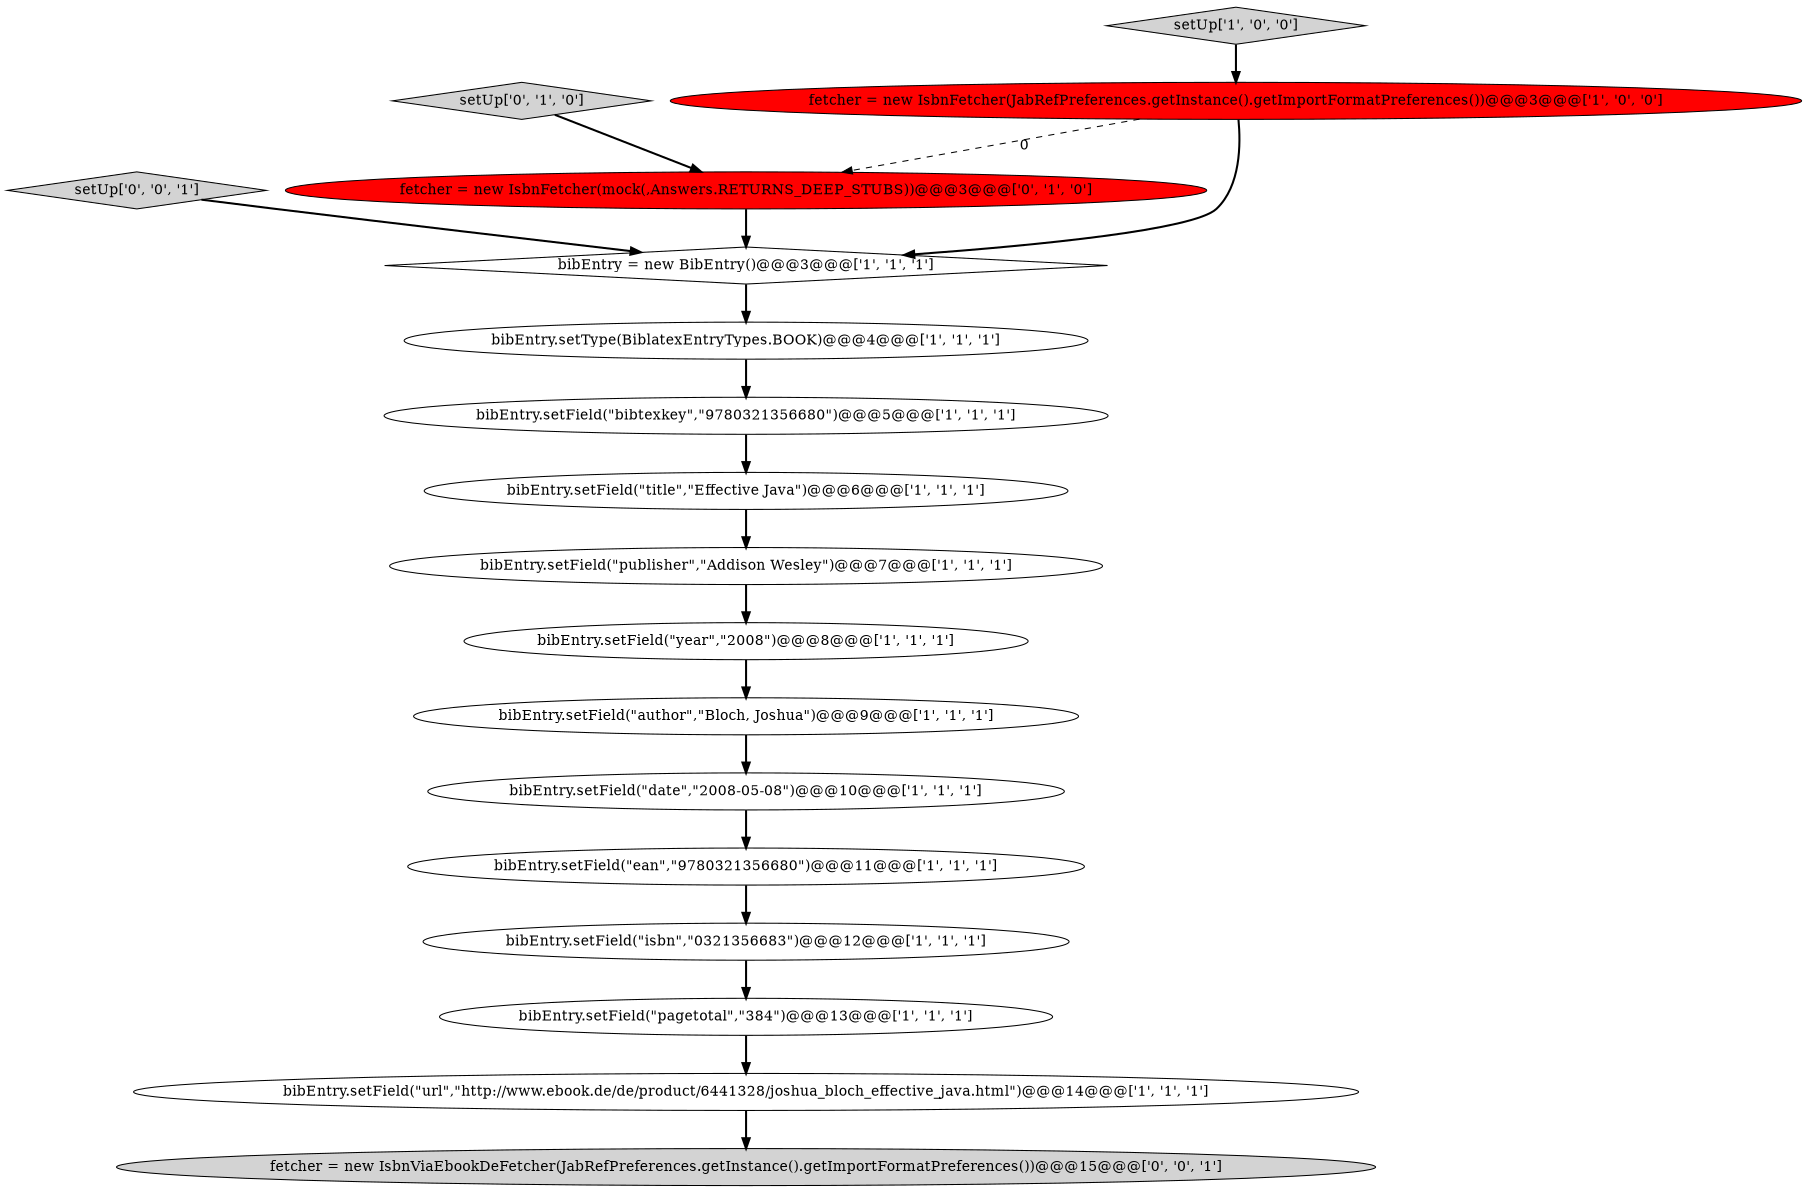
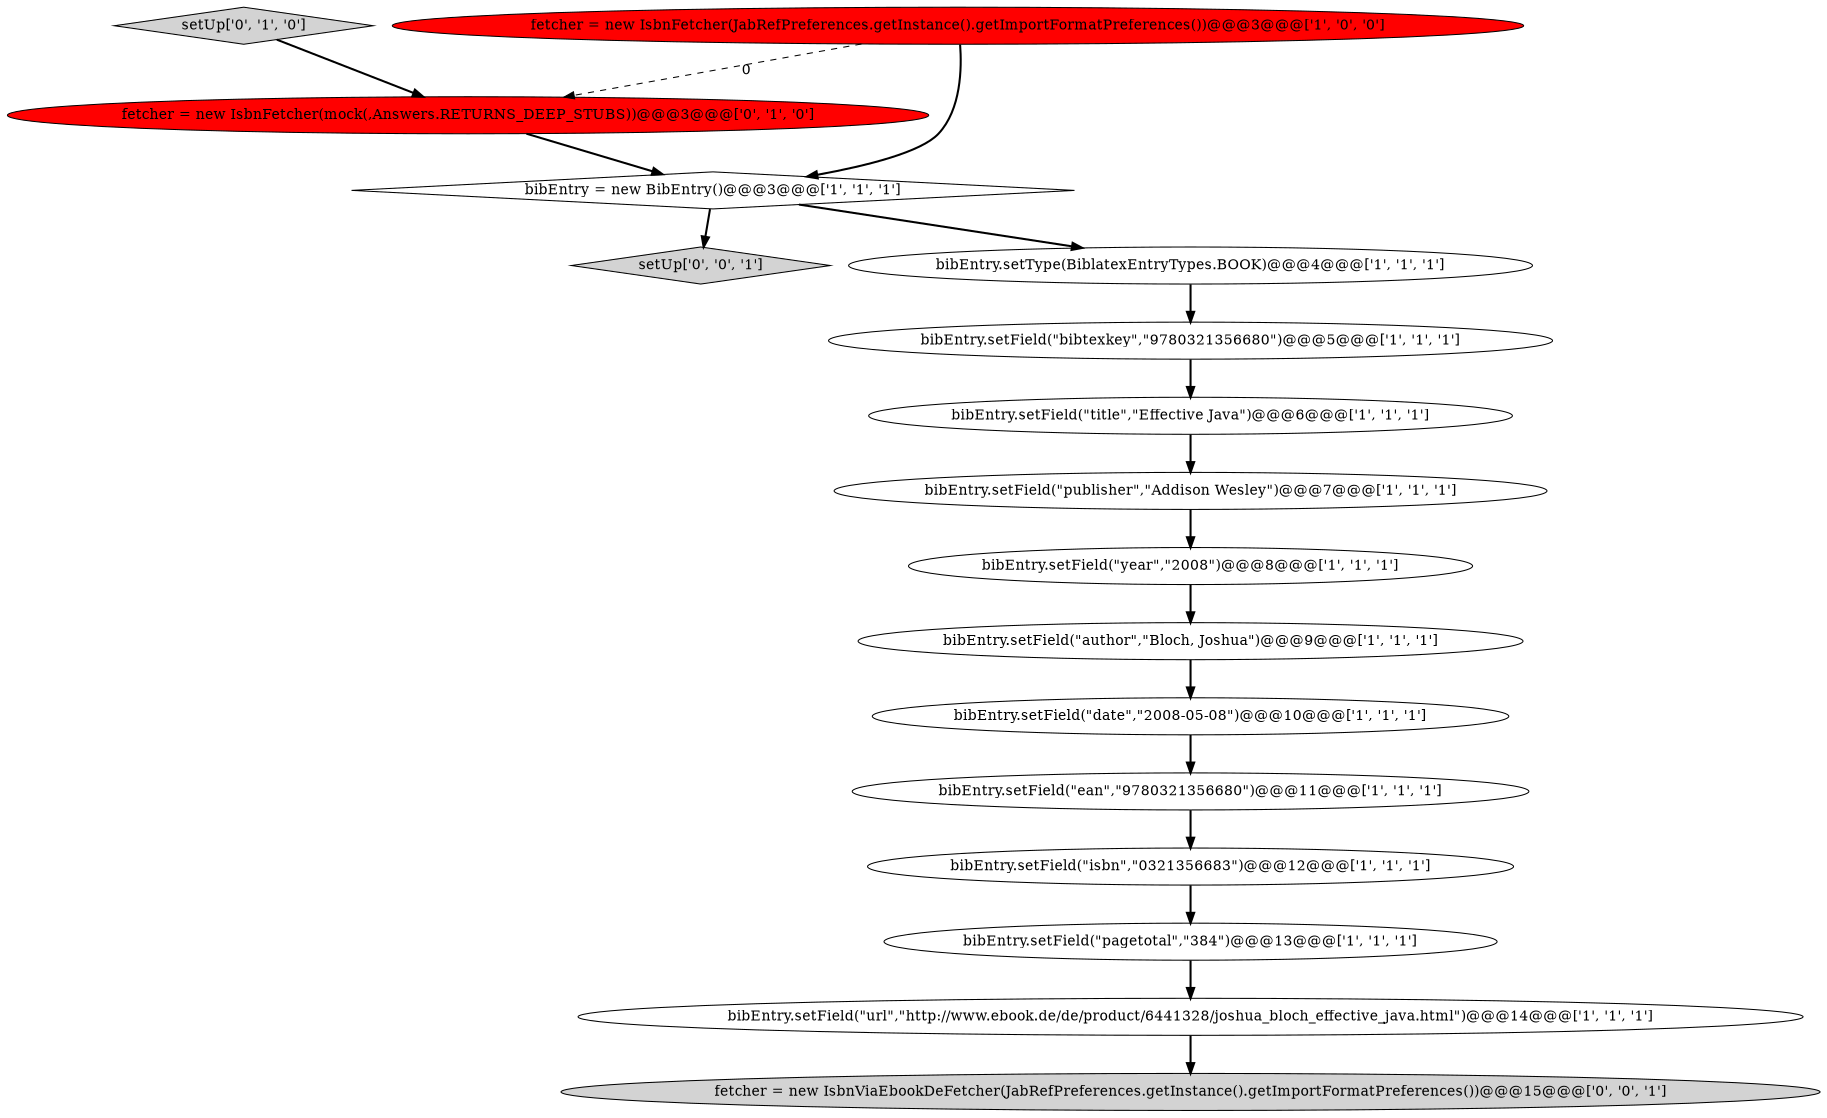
node "setUp['1', '0', '0']": removed
edge "setUp['0', '0', '1']" -> "bibEntry = new BibEntry()@@@3@@@['1', '1', '1']": reversed
